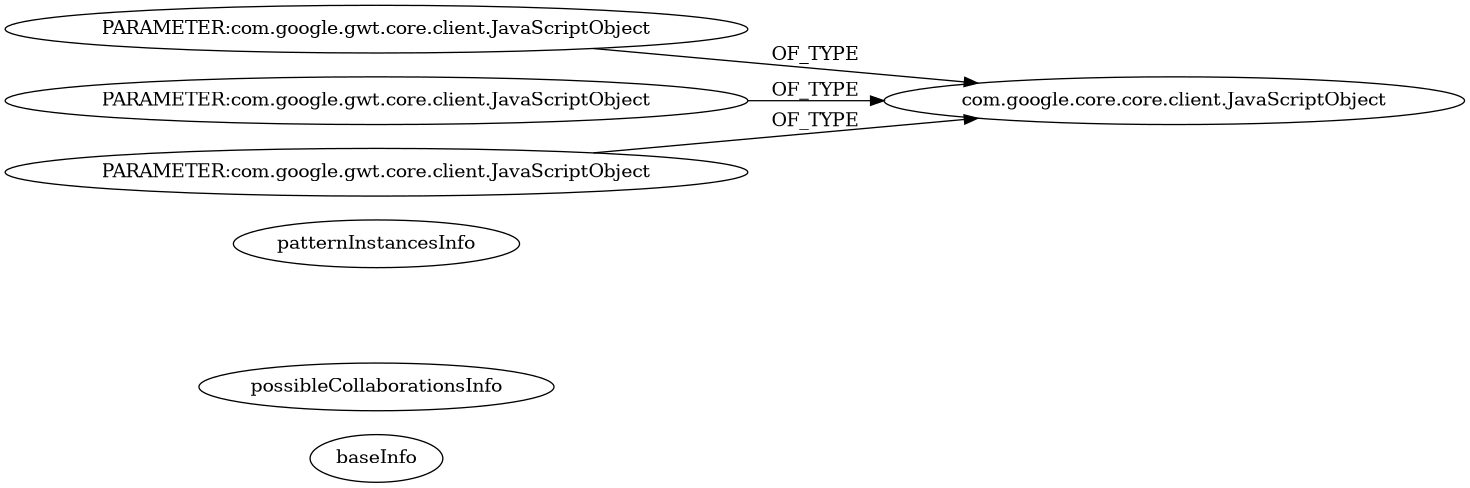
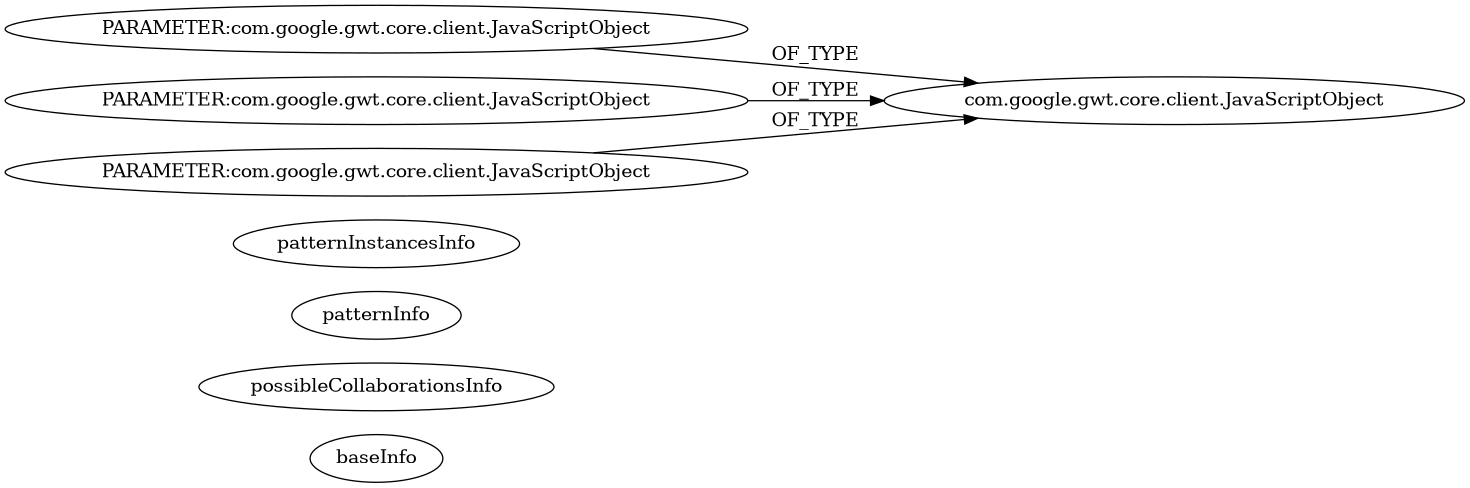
node "com.google.core.core.client.JavaScriptObject": label "com.google.core.core.client.JavaScriptObject" -> "com.google.gwt.core.client.JavaScriptObject"
node "patternInfo": added
